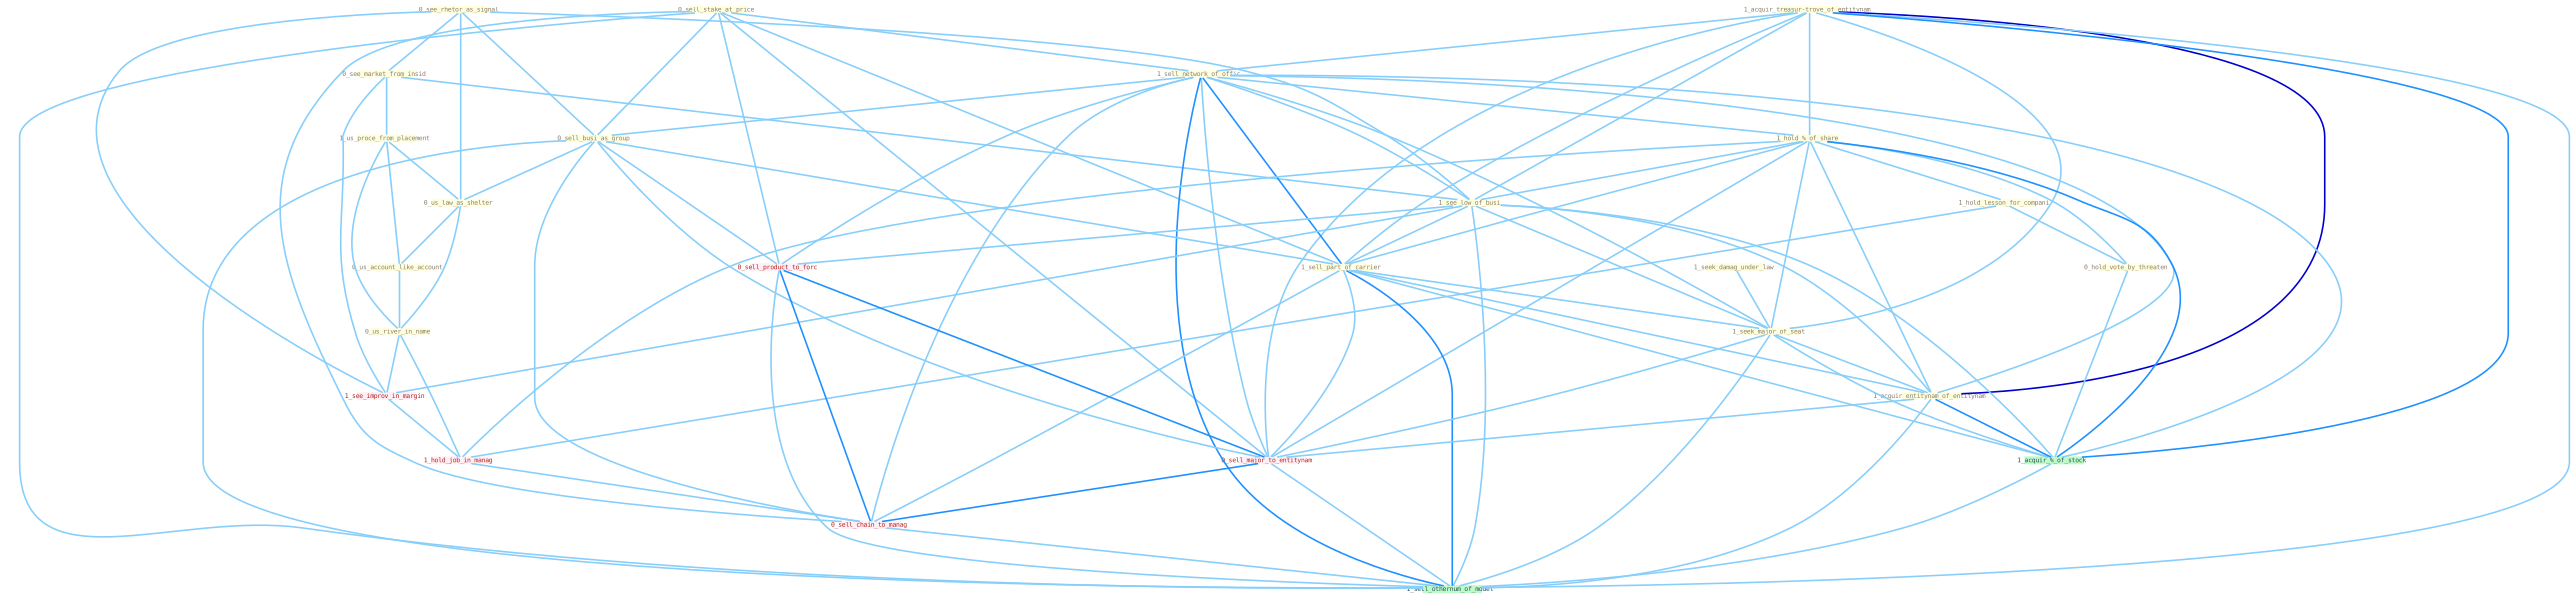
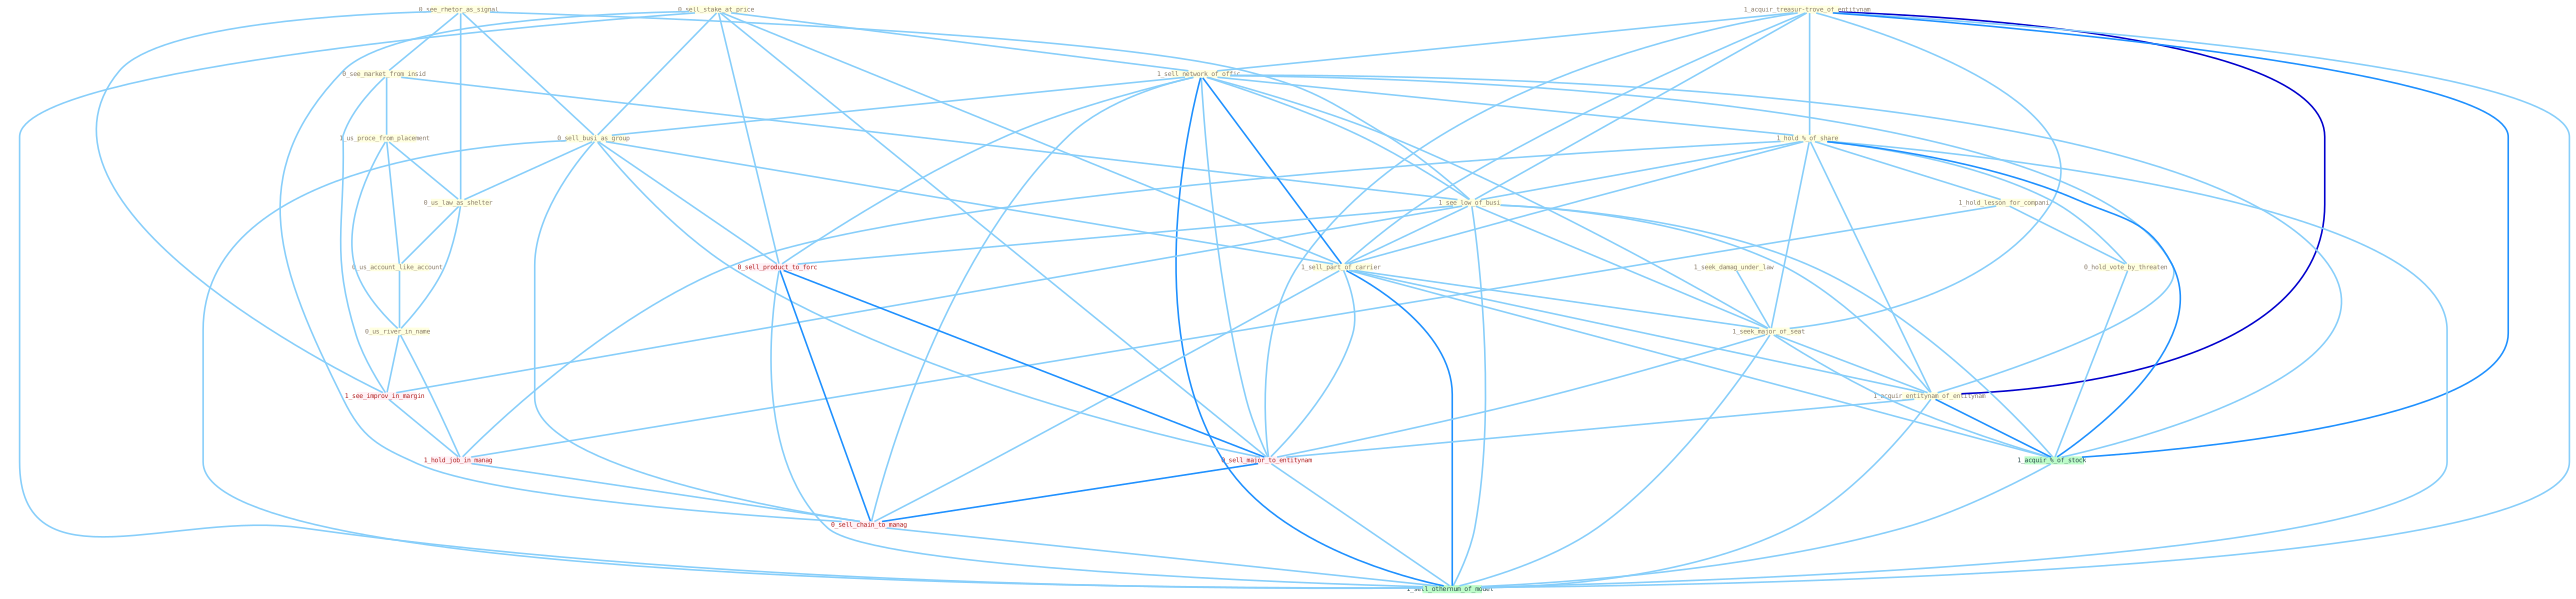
edge "1_hold_%_of_share" -- "0_sell_major_to_entitynam": now "1_hold_%_of_share" -- "1_sell_othernum_of_model"
